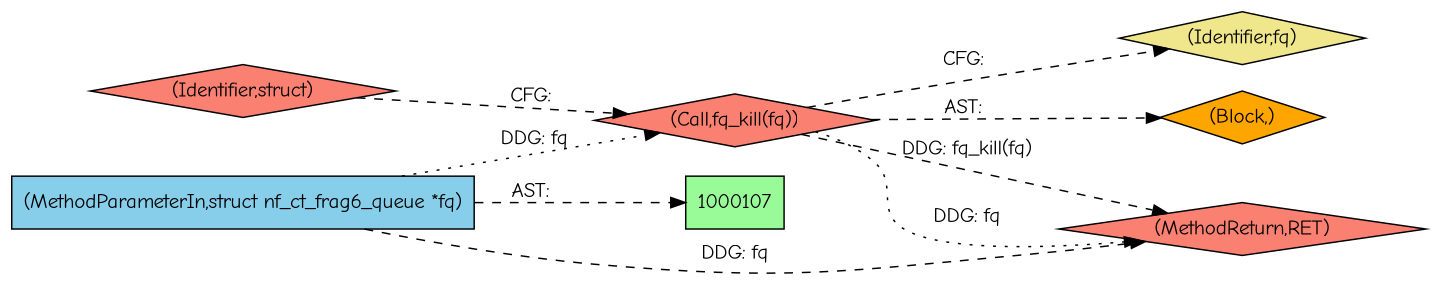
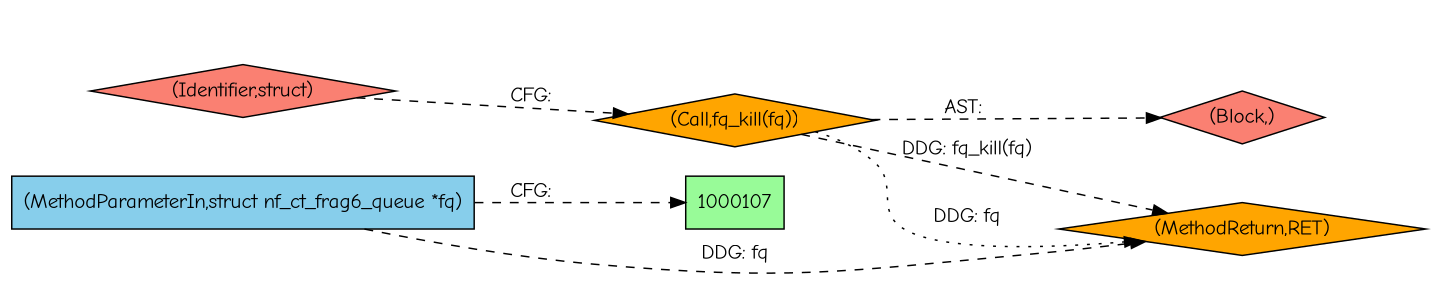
node "(Identifier,fq)": removed
node "(Block,)": fillcolor orange -> salmon
node "(Call,fq_kill(fq))": fillcolor salmon -> orange
edge "(MethodParameterIn,struct nf_ct_frag6_queue *fq)" -> "(Call,fq_kill(fq))": removed, label "DDG: fq"
edge "(MethodParameterIn,struct nf_ct_frag6_queue *fq)" -> "1000107": label "AST: " -> "CFG: "
node "(MethodReturn,RET)": fillcolor salmon -> orange
